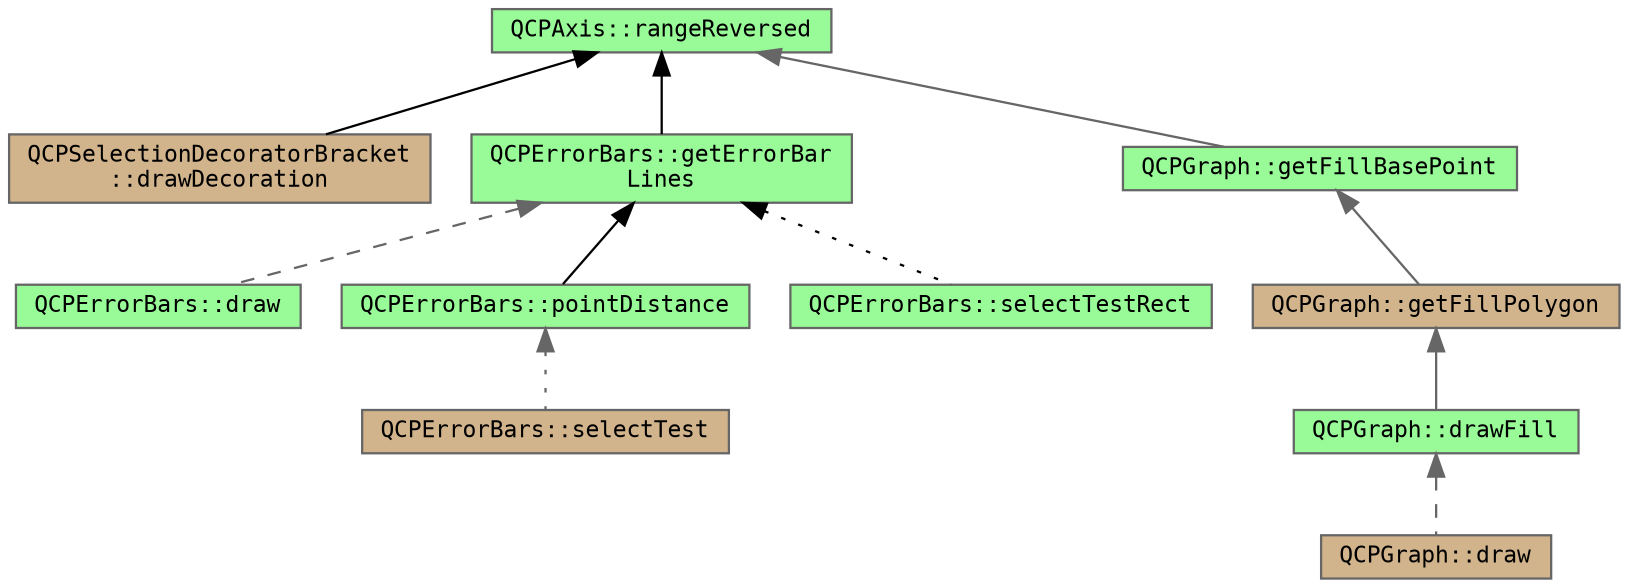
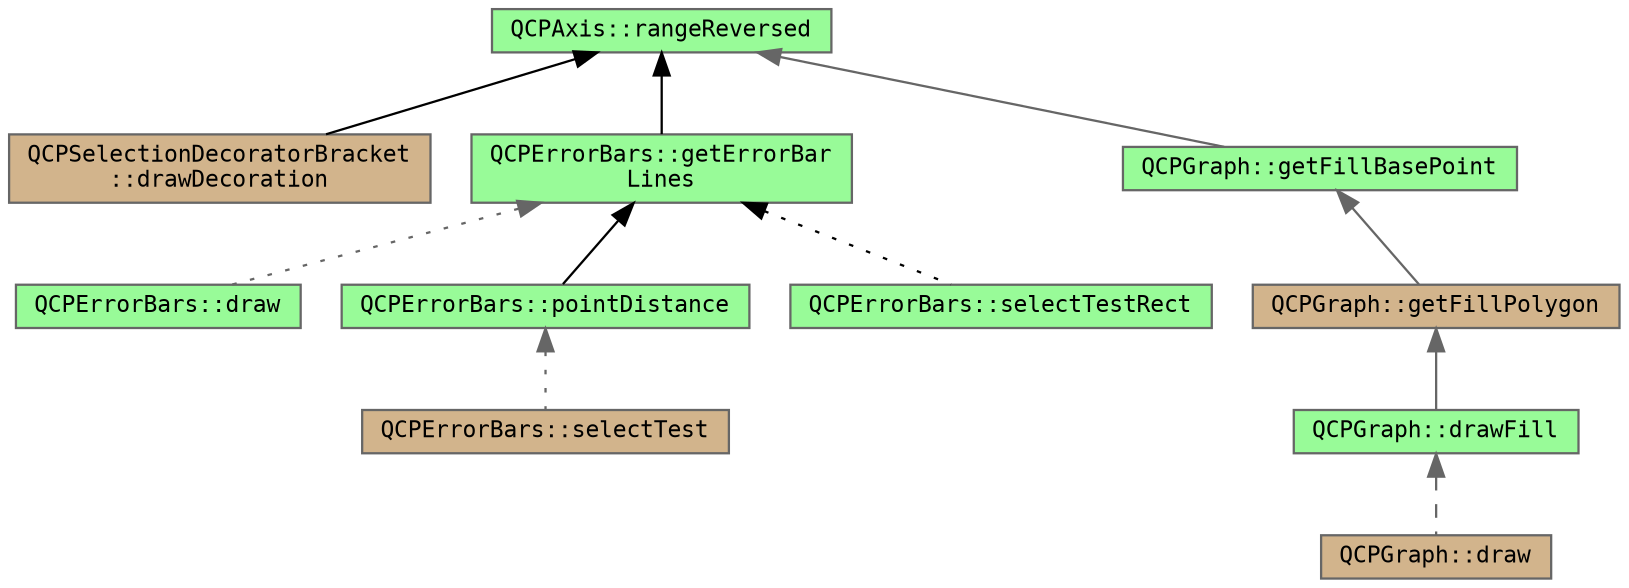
edge "QCPErrorBars::draw" -> "QCPErrorBars::getErrorBar Lines": style dashed -> dotted
